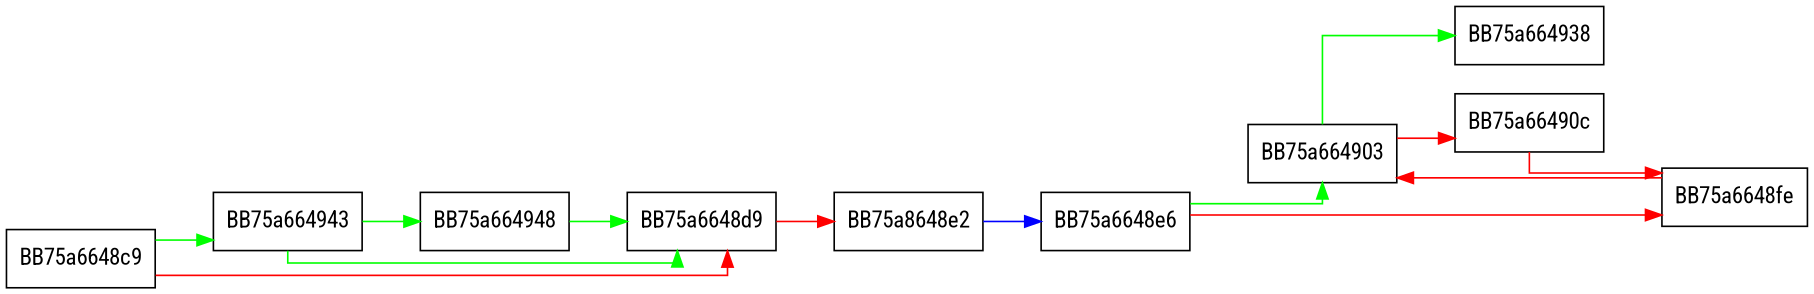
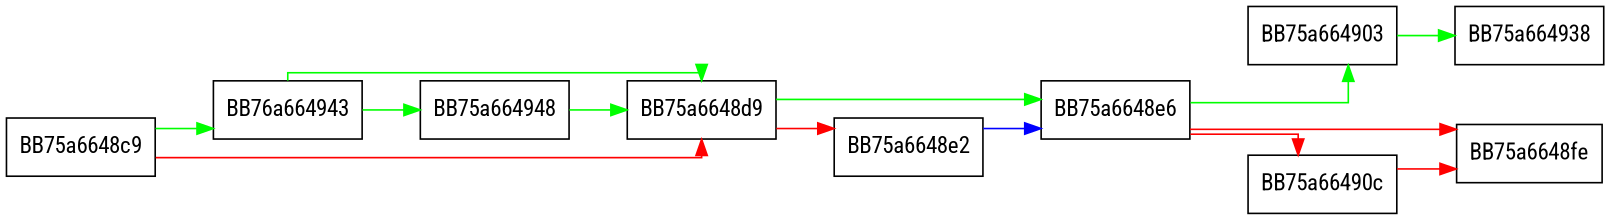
edge "BB75a6648d9" -> "BB75a6648e6": added
edge "BB75a664903" -> "BB75a66490c": now "BB75a6648e6" -> "BB75a66490c"
edge "BB75a6648fe" -> "BB75a664903": removed
node "BB75a664943": label "BB75a664943" -> "BB76a664943"
node "BB75a8648e2": label "BB75a8648e2" -> "BB75a6648e2"
